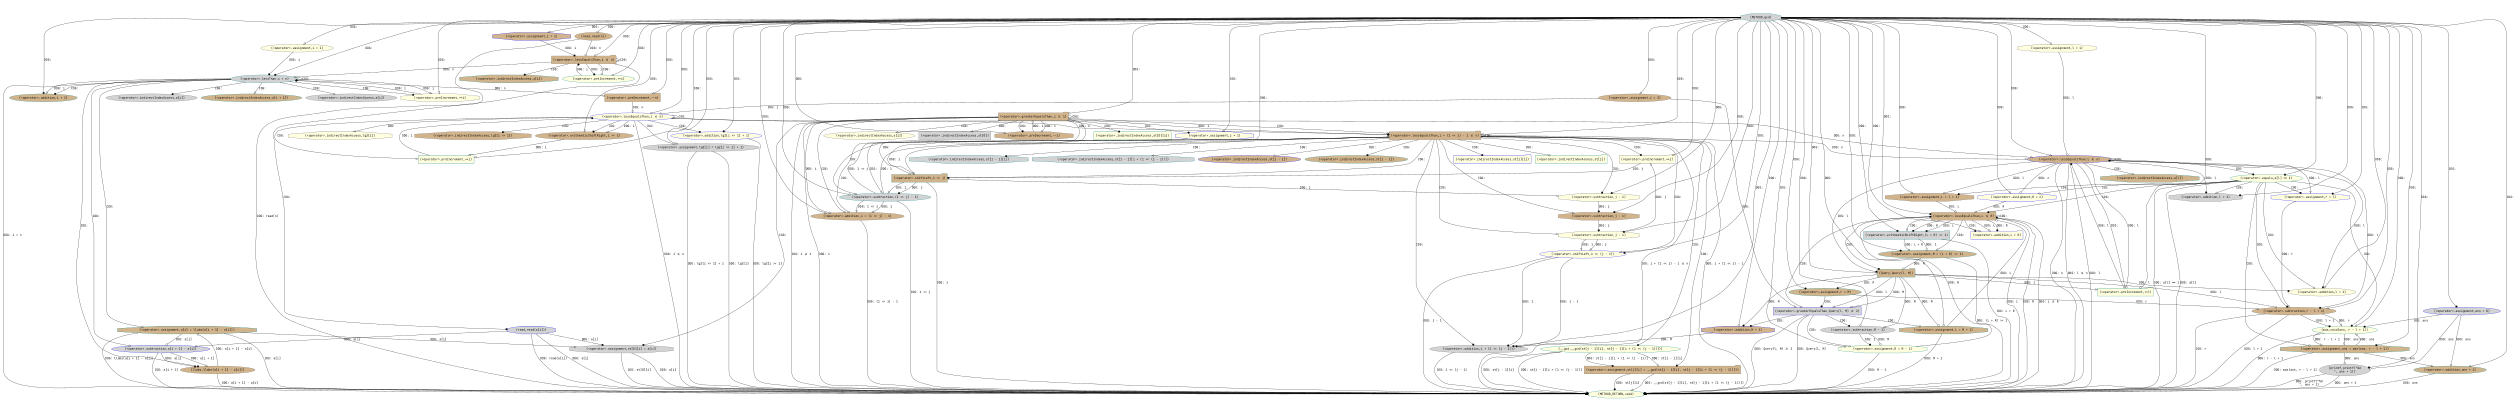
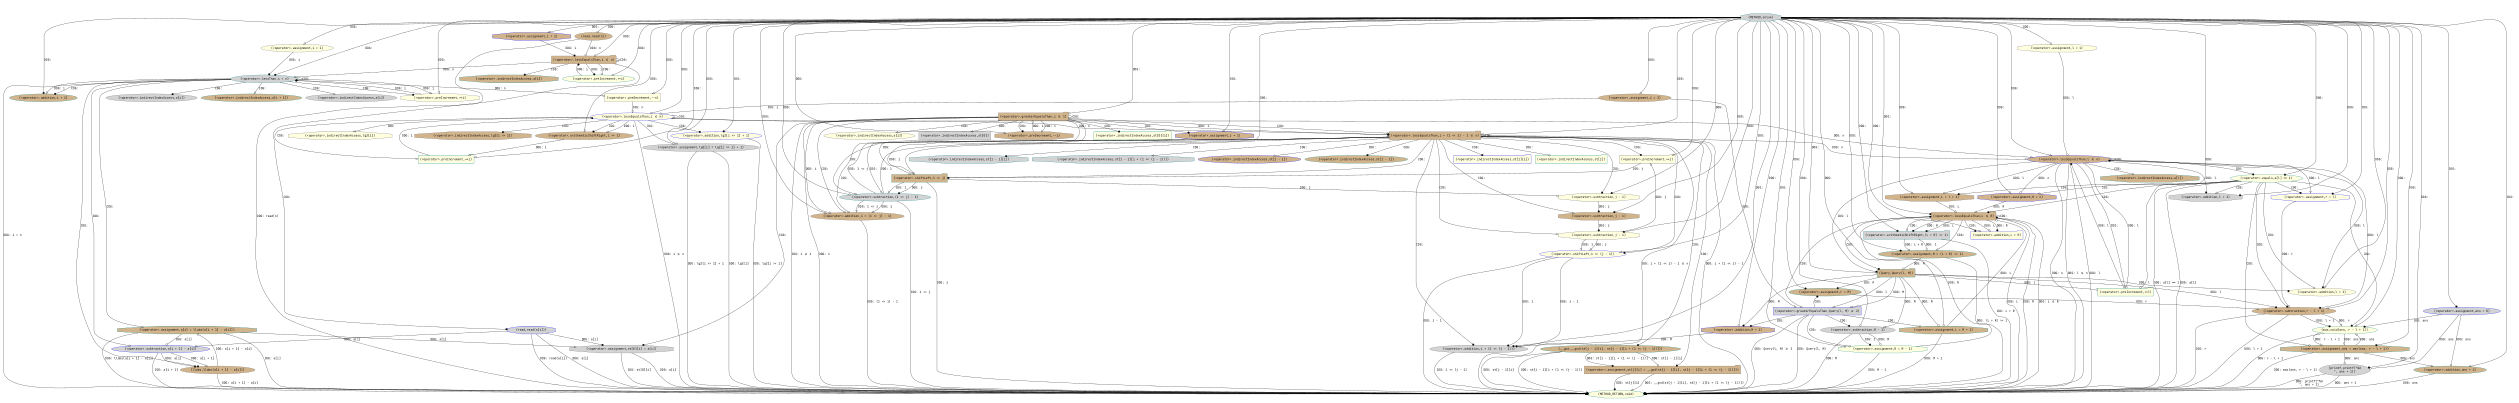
node "(METHOD,gcd)": label "(METHOD,gcd)" -> "(METHOD,solve)"
node "(<operator>.preDecrement,--n)": fillcolor tan -> lightyellow
node "(<operator>.assignment,j = 1)": fillcolor lightyellow -> tan
node "(<operator>.assignment,R = n)": fillcolor lightyellow -> tan
edge "(Query,Query(l, M))" -> "(<operator>.preIncrement,++l)": arrowhead onormal -> odot
edge "(Query,Query(l, M))" -> "(<operator>.subtraction,r - l + 1)": arrowhead odot -> dot
edge "(<operator>.assignment,r = M)" -> "(<operator>.greaterEqualsThan,Query(l, M) >= 2)": reversed
node "(__gcd,__gcd(st[j - 1][i], st[j - 1][i + (1 << (j - 1))]))": fillcolor lightyellow -> tan
edge "(<operator>.subtraction,M - 1)" -> "(METHOD_RETURN,void)": added, label "DDG: M"
